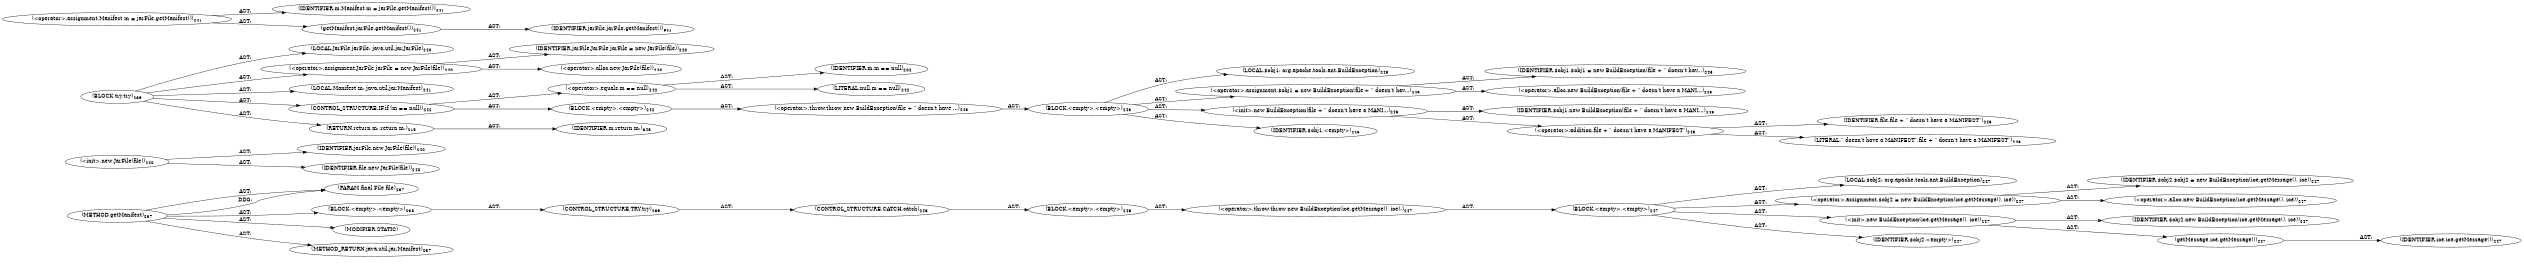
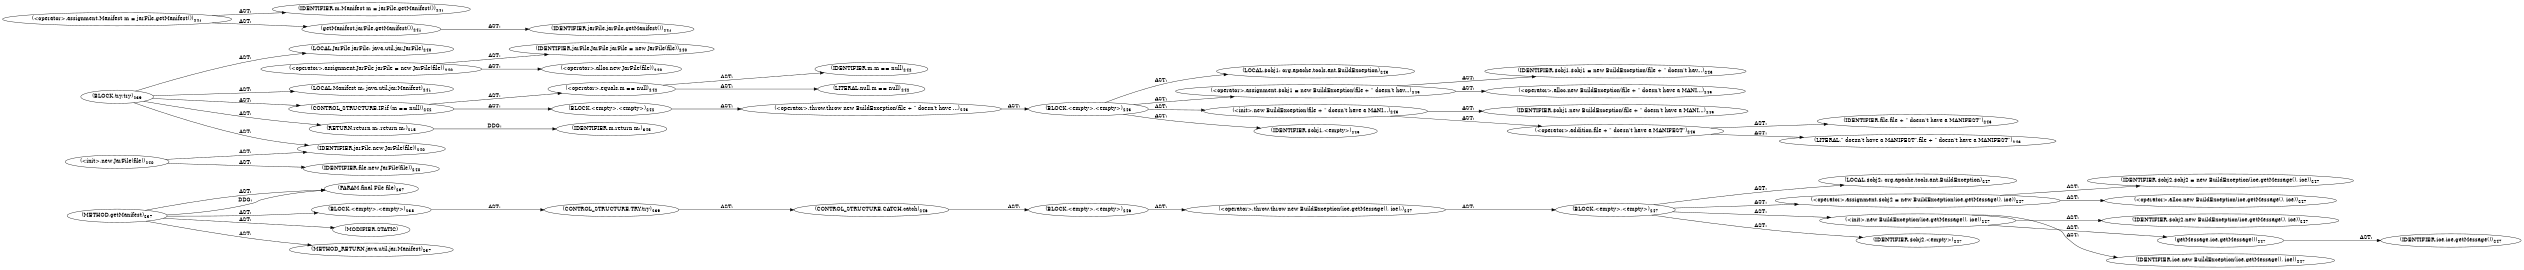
node "(IDENTIFIER,jarFile,jarFile.getManifest())": text "641" -> "241"
node "(IDENTIFIER,m,m == null)": text "202" -> "242"
edge "(BLOCK,try,try)" -> "(<operator>.assignment,JarFile jarFile = new JarFile(file))": now "(BLOCK,try,try)" -> "(IDENTIFIER,jarFile,new JarFile(file))"
edge "(RETURN,return m;,return m;)" -> "(IDENTIFIER,m,return m;)": label "AST: " -> "DDG: "
node "(IDENTIFIER,ioe,new BuildException(ioe.getMessage(), ioe))": added
